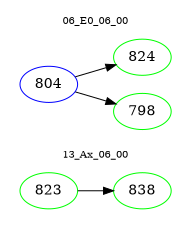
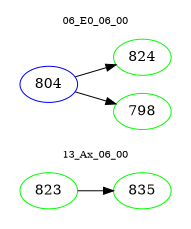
node "838": label "838" -> "835"
